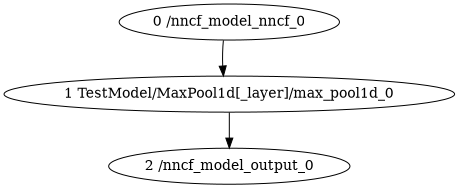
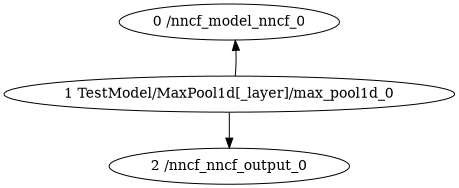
edge "0 /nncf_model_nncf_0" -> "1 TestModel/MaxPool1d[_layer]/max_pool1d_0": reversed
node "2 /nncf_model_output_0": label "2 /nncf_model_output_0" -> "2 /nncf_nncf_output_0"
